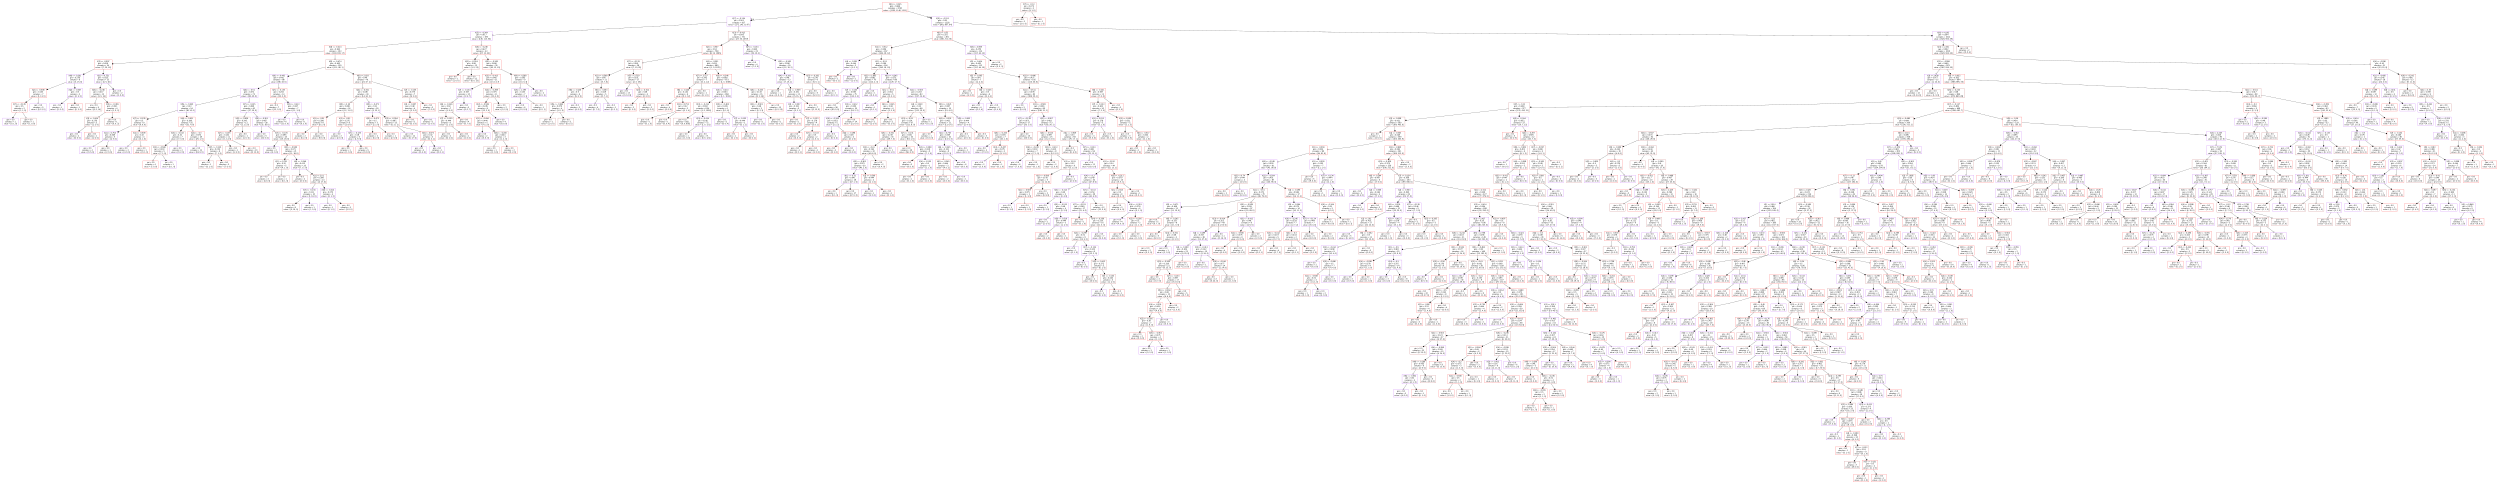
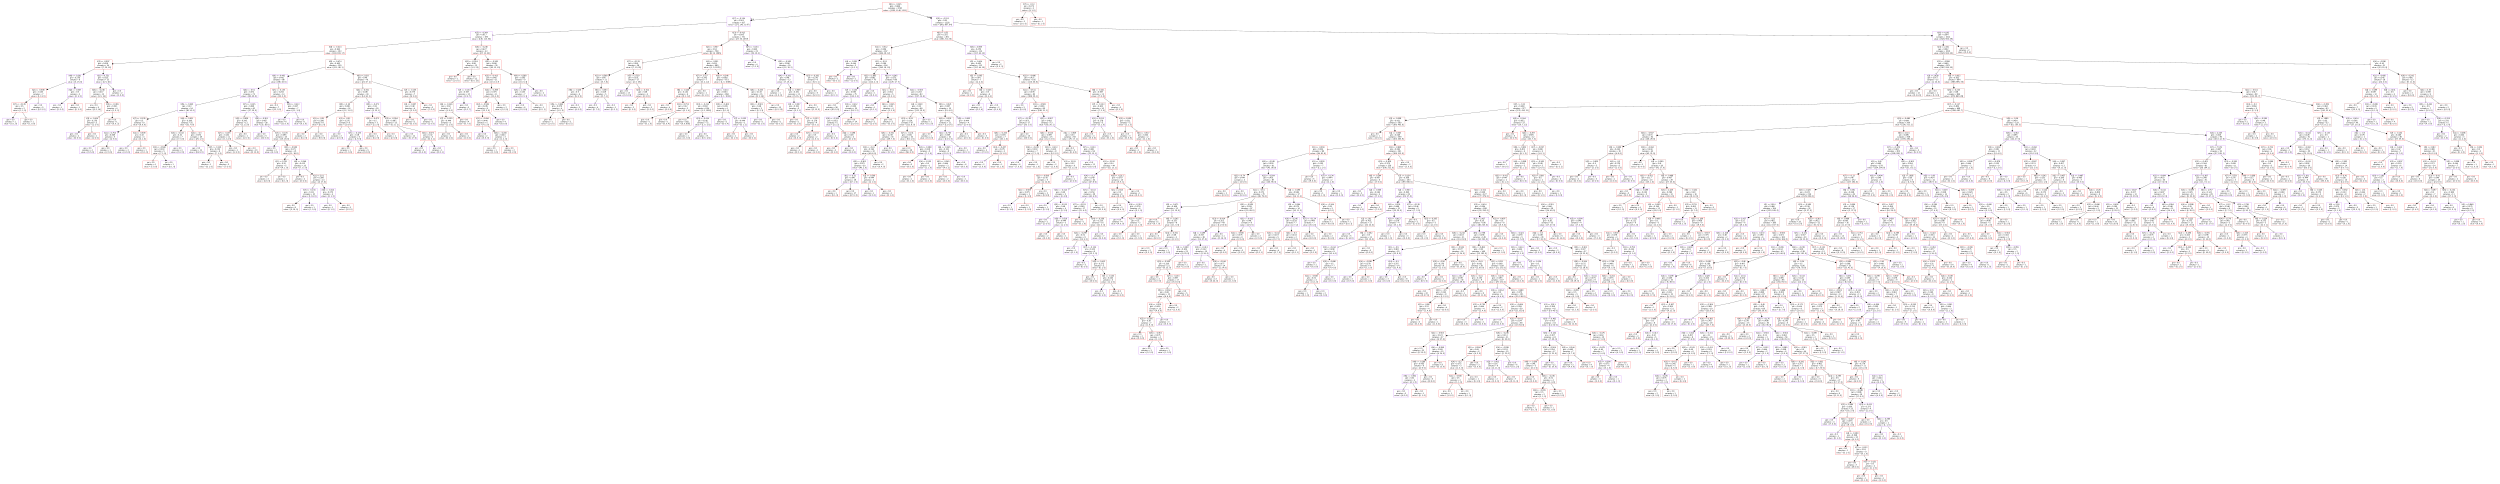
edge "X[7] <= -0.134 gini = 0.281 samples = 56 value = [70, 13, 1]" -> "X[1] <= -0.509 gini = 0.33 samples = 58 value = [70, 17, 1]": reversed
edge "X[6] <= -0.242 gini = 0.278 samples = 11 value = [10, 2, 0]" -> "X[2] <= 0.75 gini = 0.444 samples = 5 value = [4, 2, 0]": now "X[6] <= -0.242 gini = 0.278 samples = 11 value = [10, 2, 0]" -> "X[1] <= -0.448 gini = 0.386 samples = 19 value = [17, 6, 0]"
